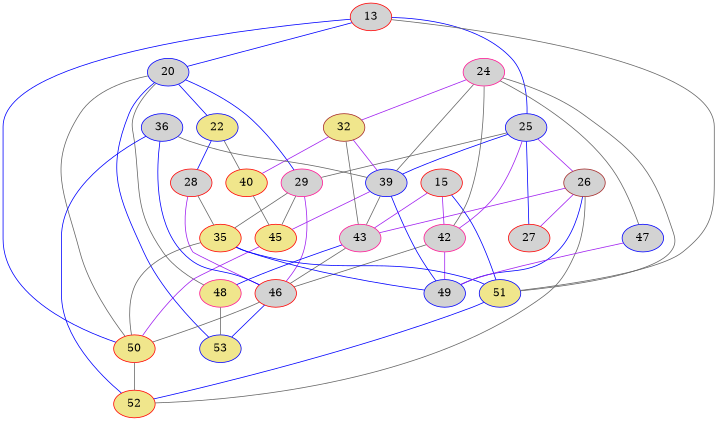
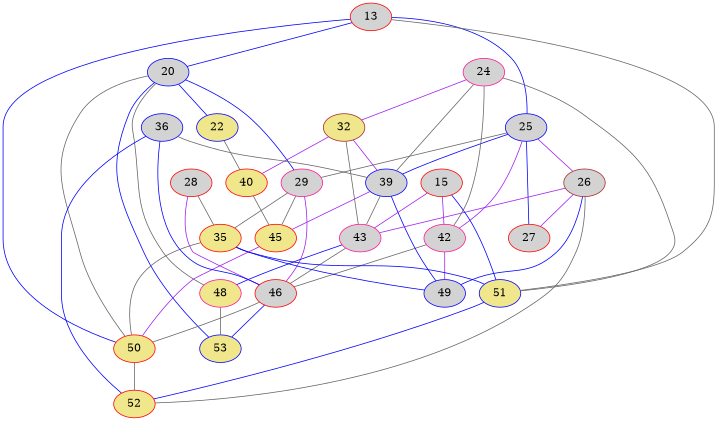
edge "22" -- "28": removed
node "47": removed
